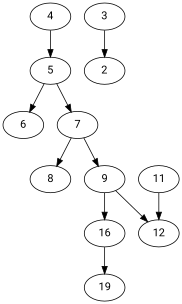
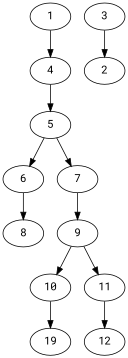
node "1": added
edge "7" -> "8": now "6" -> "8"
edge "9" -> "12": now "9" -> "11"
node "16": label "16" -> "10"
